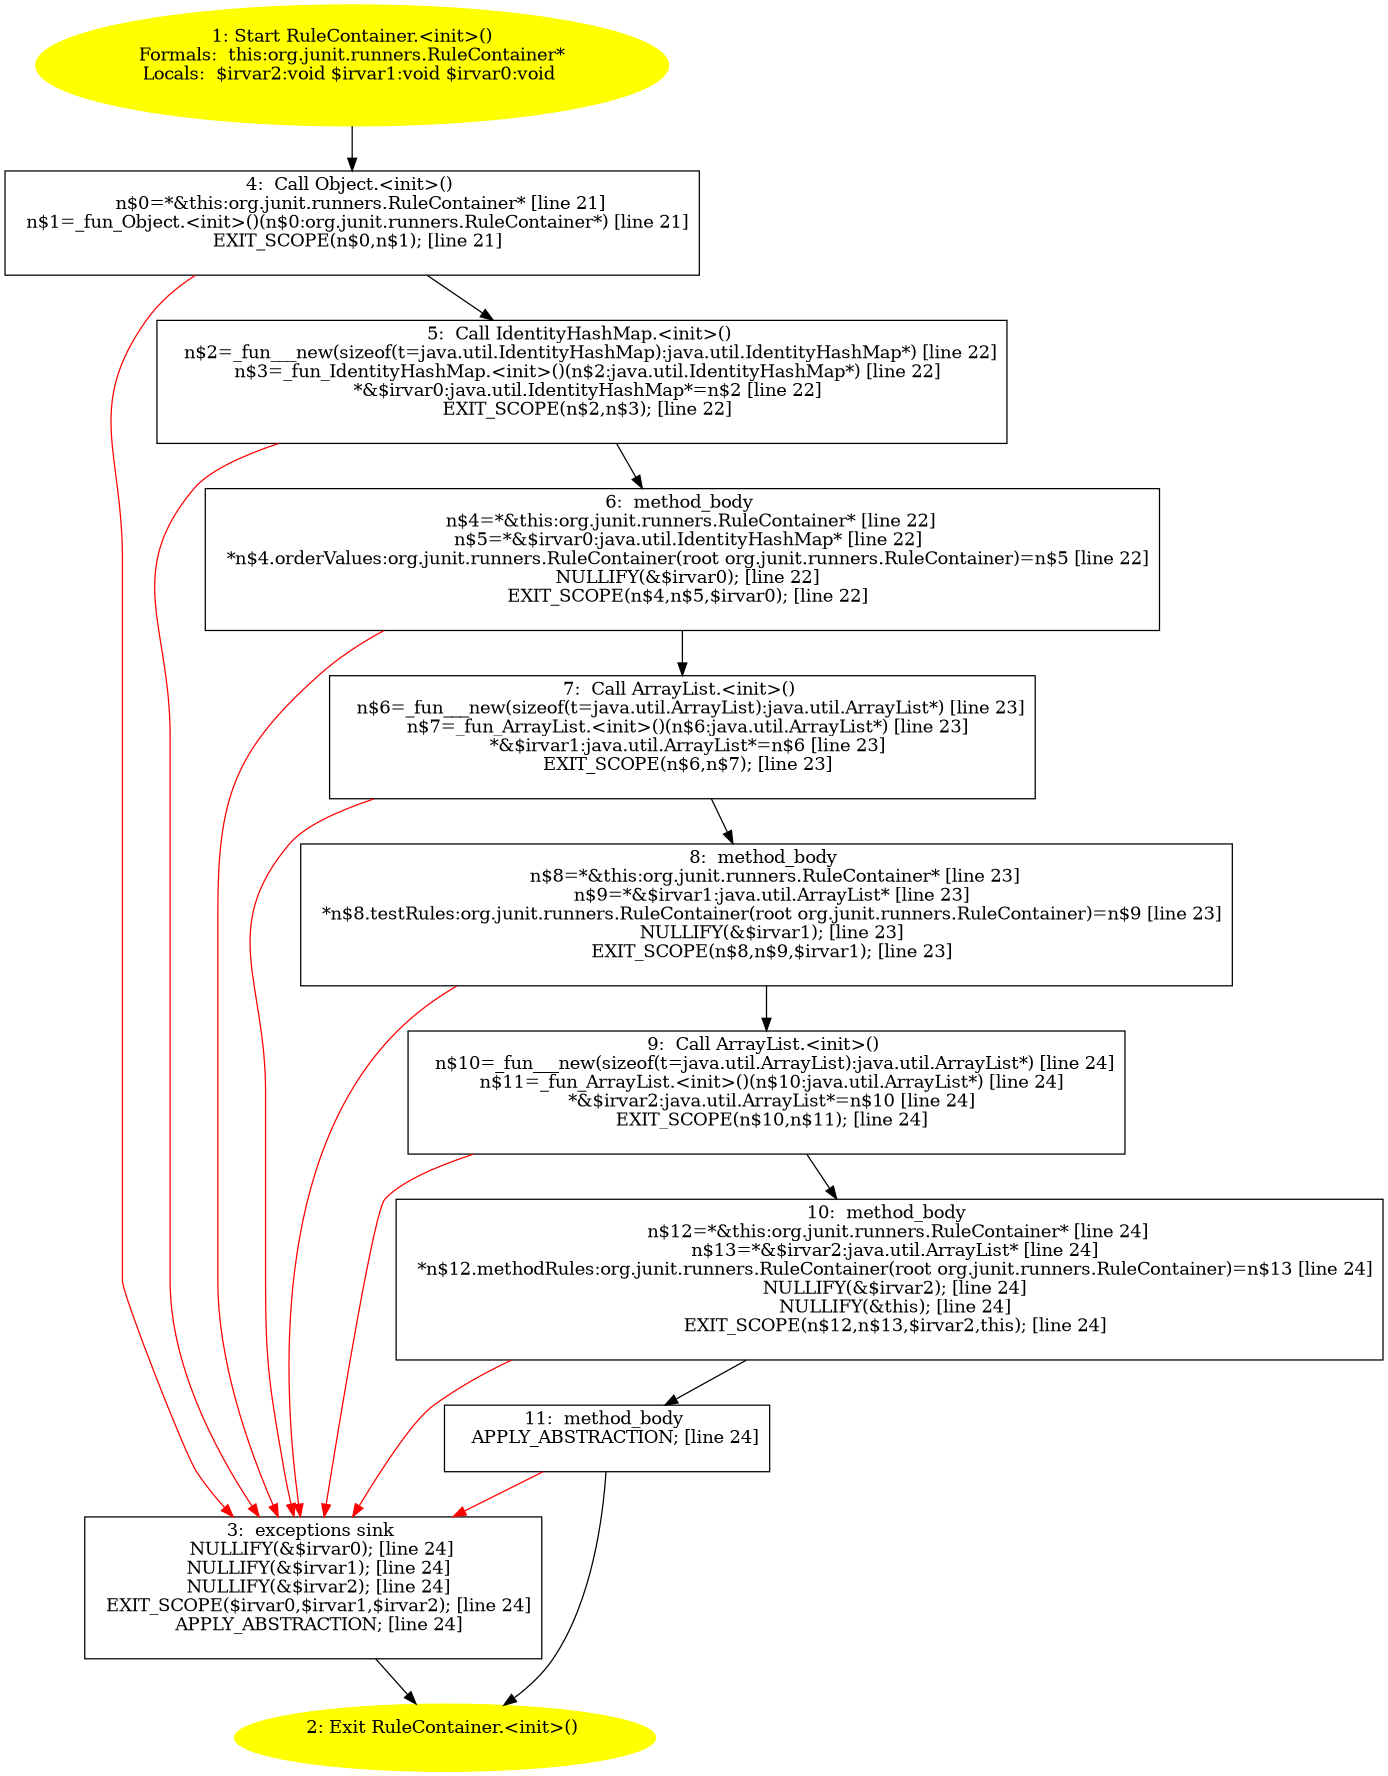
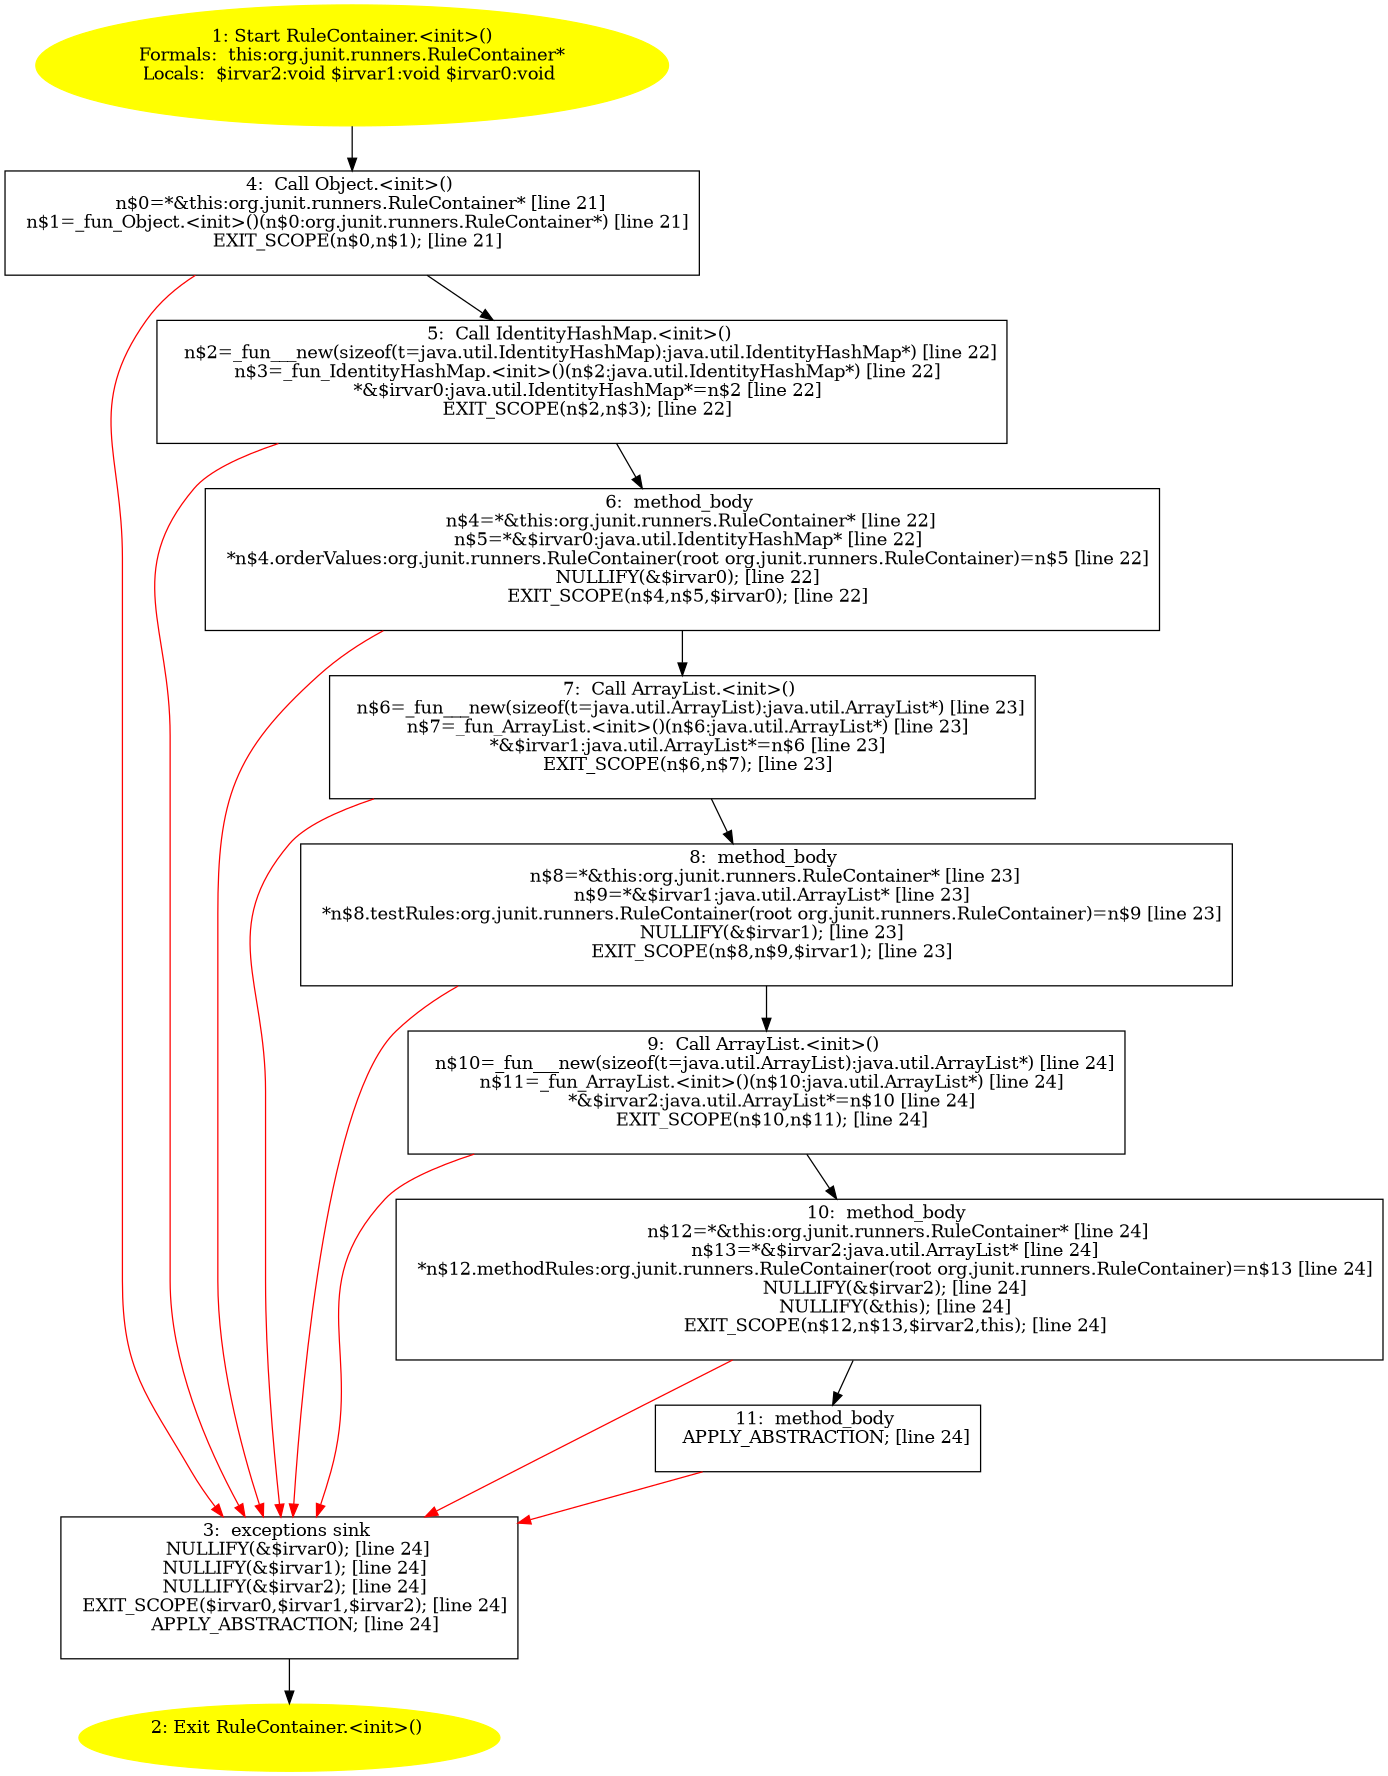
edge "11:  method_body APPLY_ABSTRACTION; [line 24]" -> "2: Exit RuleContainer.<init>()": removed
